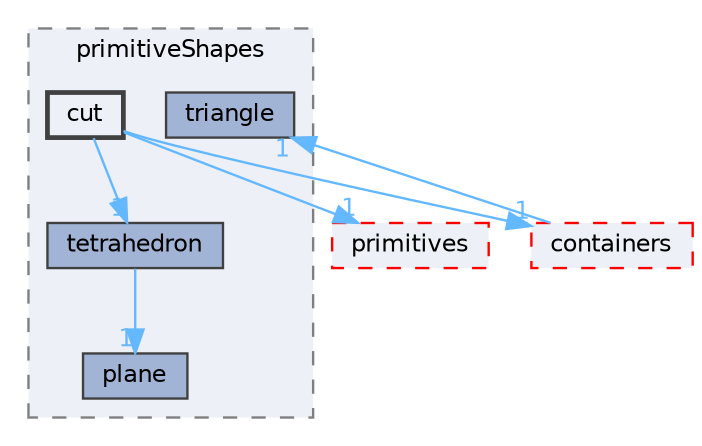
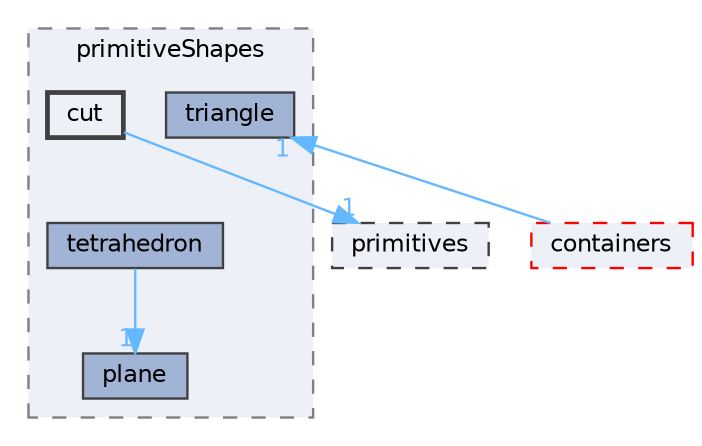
edge "cut" -> "tetrahedron": removed
edge "cut" -> "containers": removed
node "primitives": color red -> grey25
